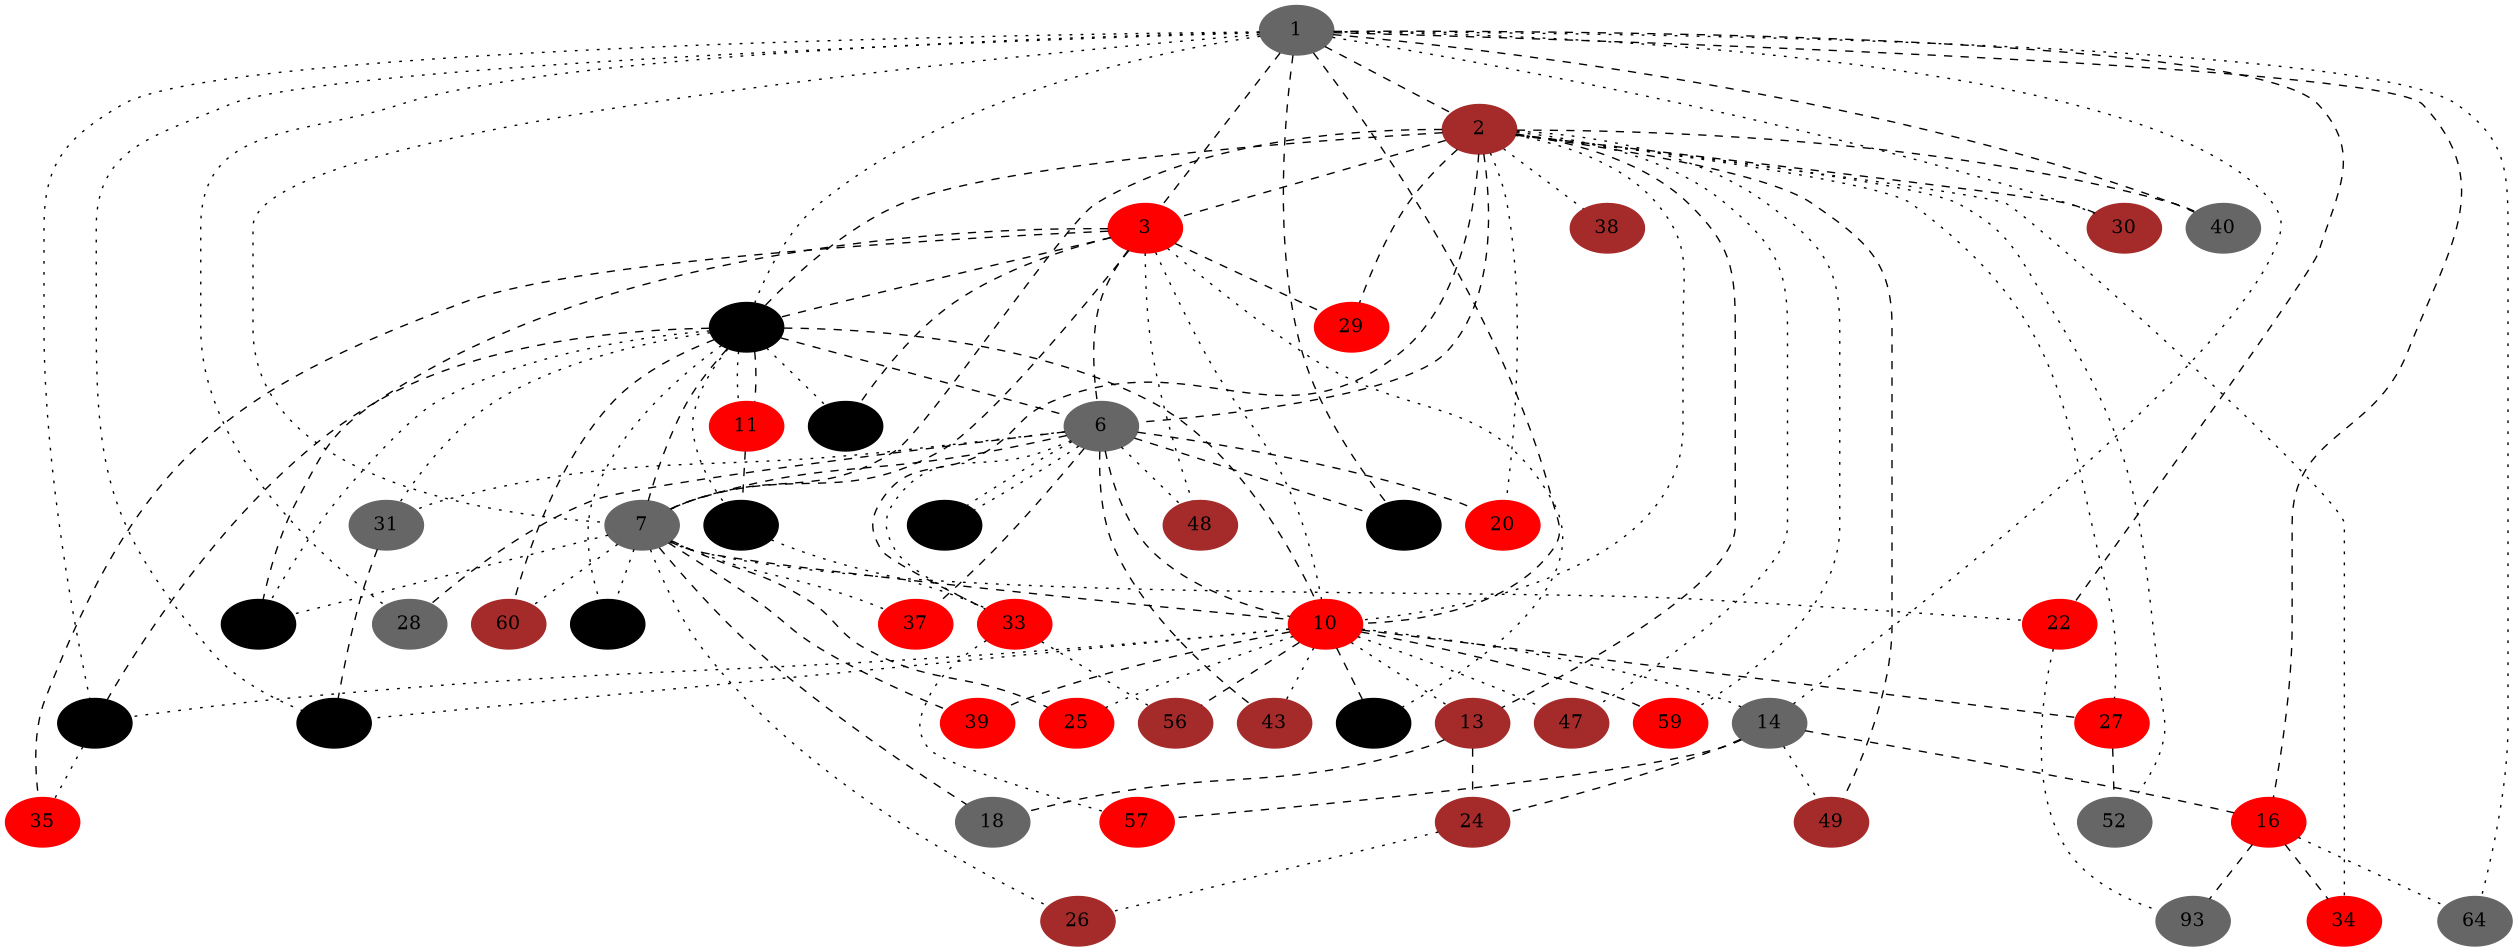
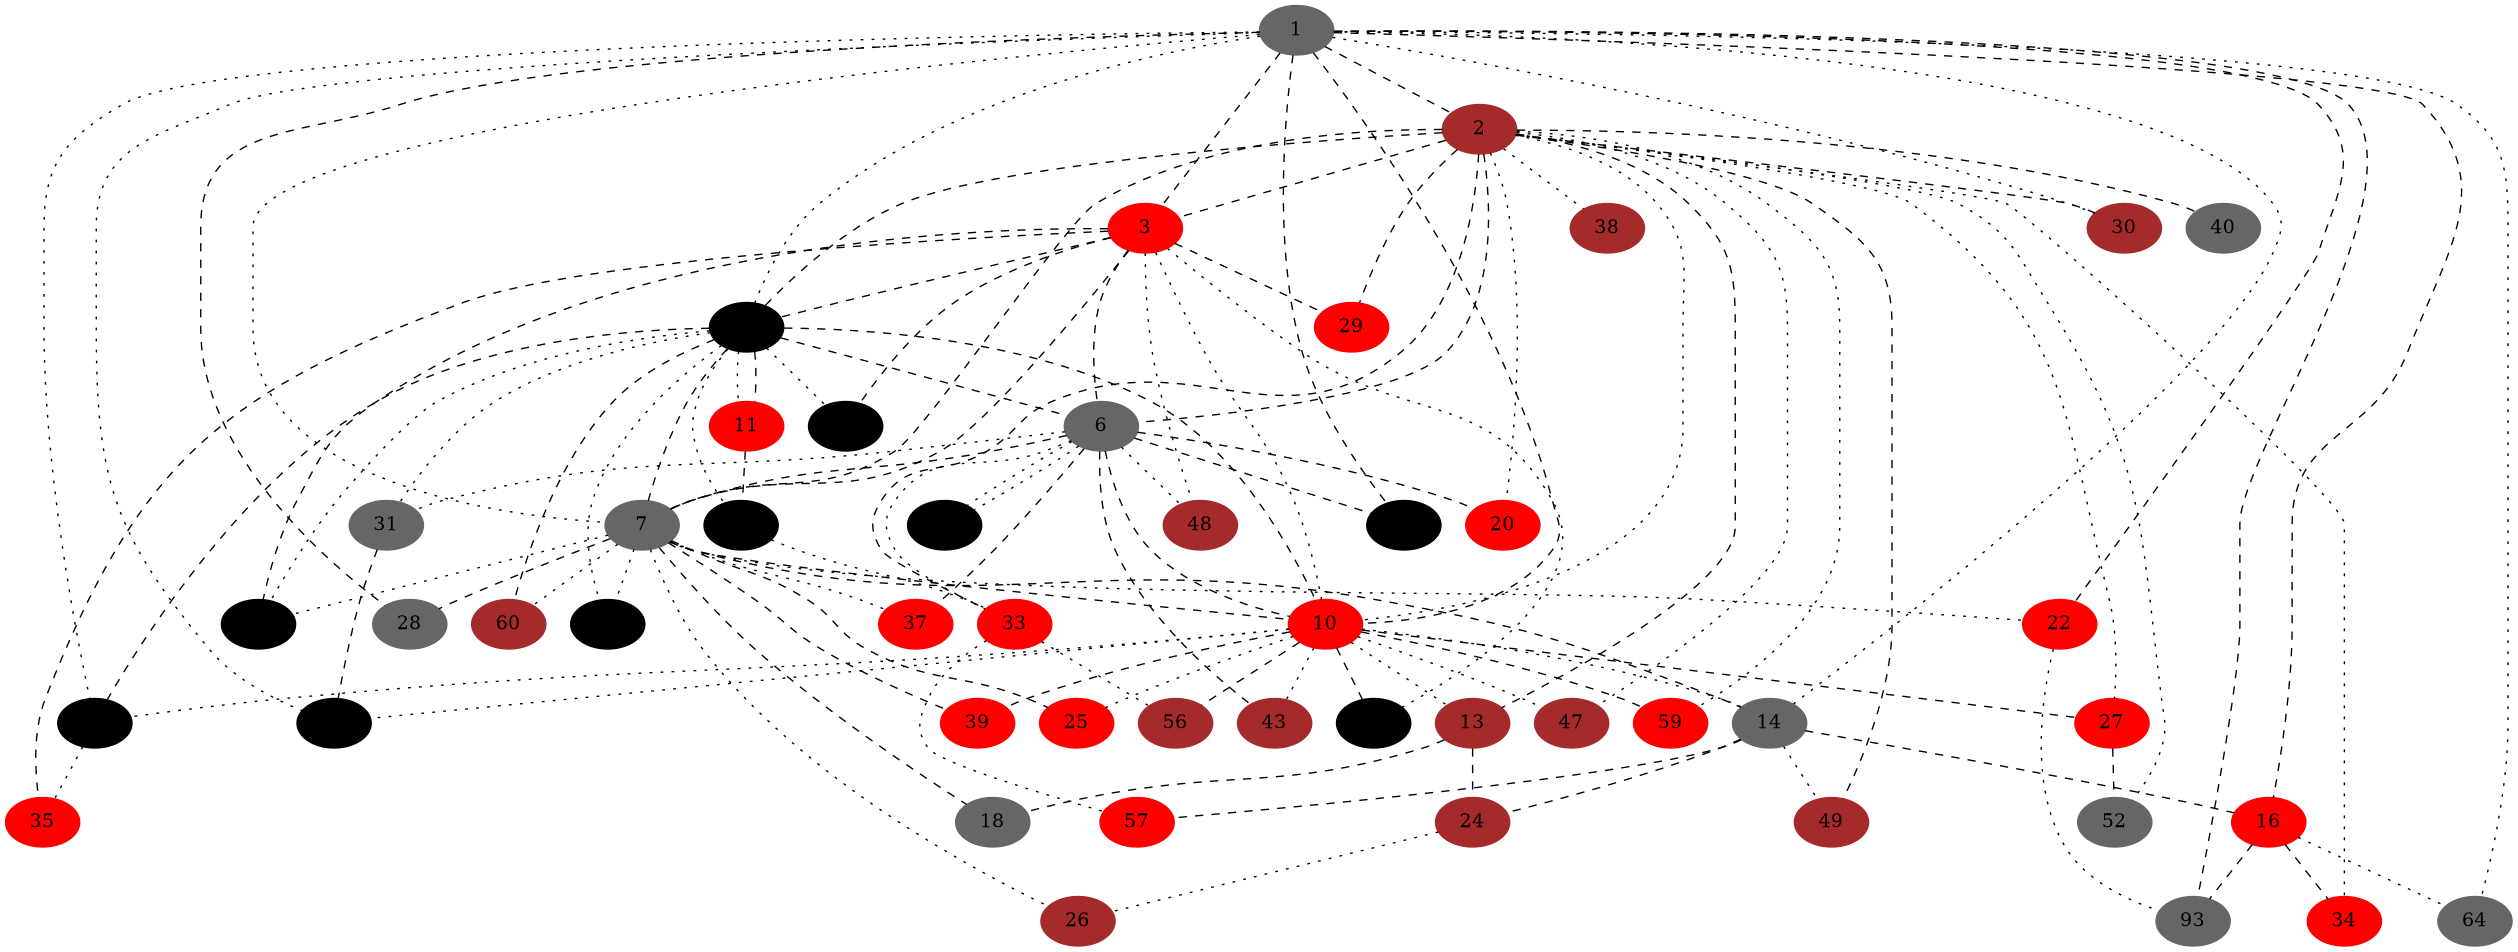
edge "1" -- "28": style dotted -> dashed
edge "1" -- "40": now "1" -- "93"
edge "6" -- "28": now "7" -- "28"
edge "7" -- "14": added
